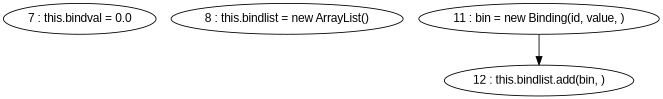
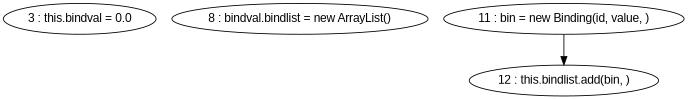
node "7 : this.bindval = 0.0": label "7 : this.bindval = 0.0" -> "3 : this.bindval = 0.0"
node "8 : this.bindlist = new ArrayList()": label "8 : this.bindlist = new ArrayList()" -> "8 : bindval.bindlist = new ArrayList()"
